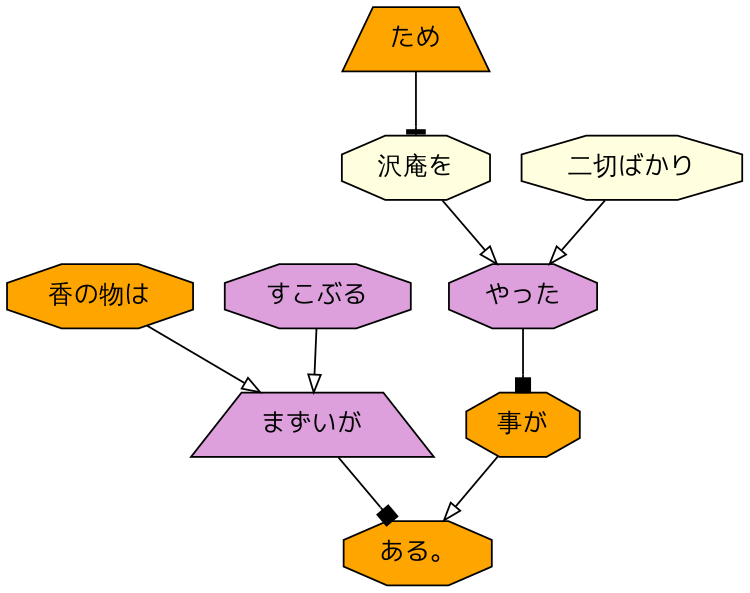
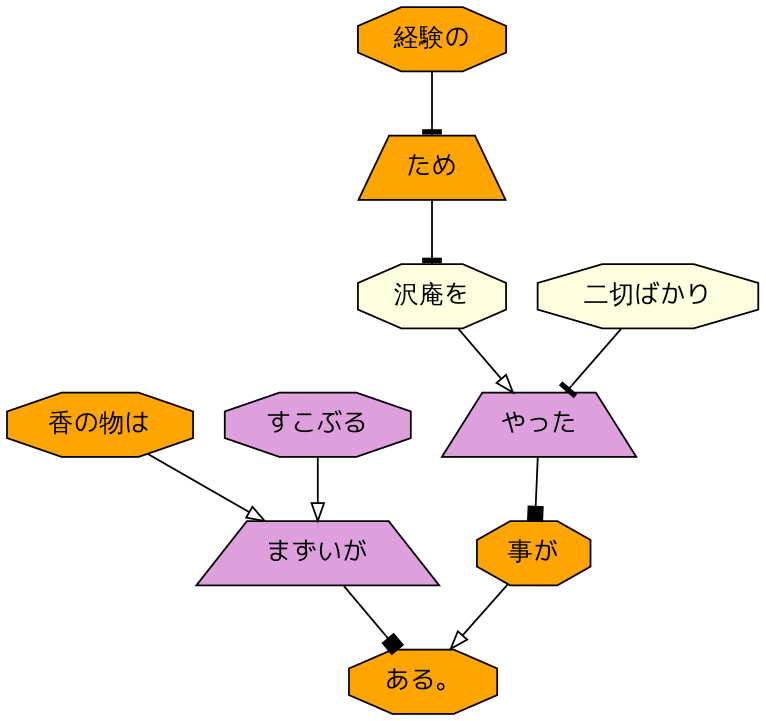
node "経験の": added
edge "二切ばかり" -> "やった": arrowhead onormal -> tee
node "やった": shape octagon -> trapezium
